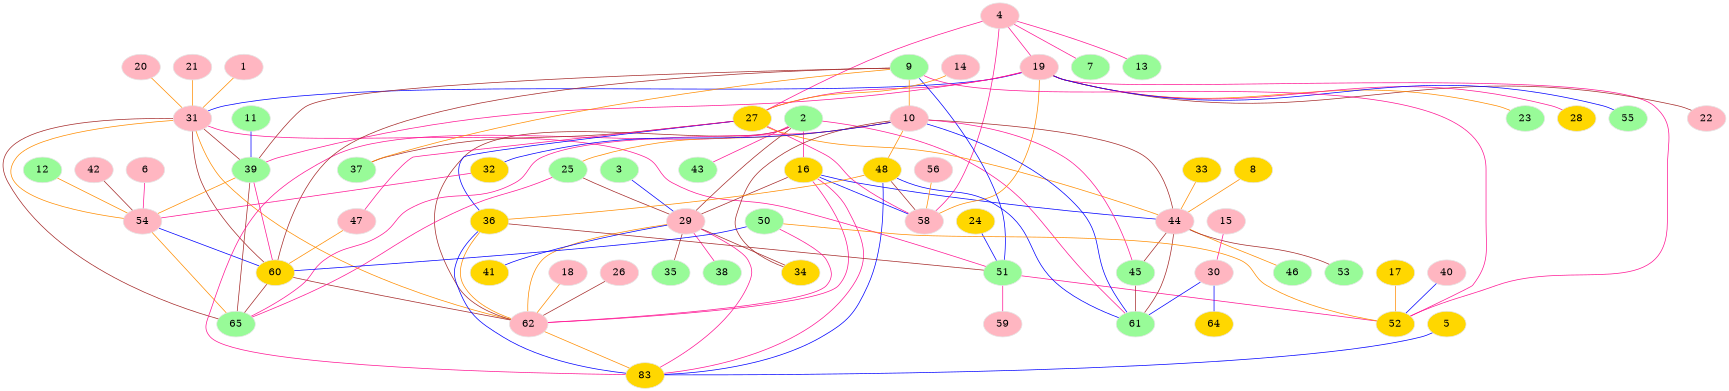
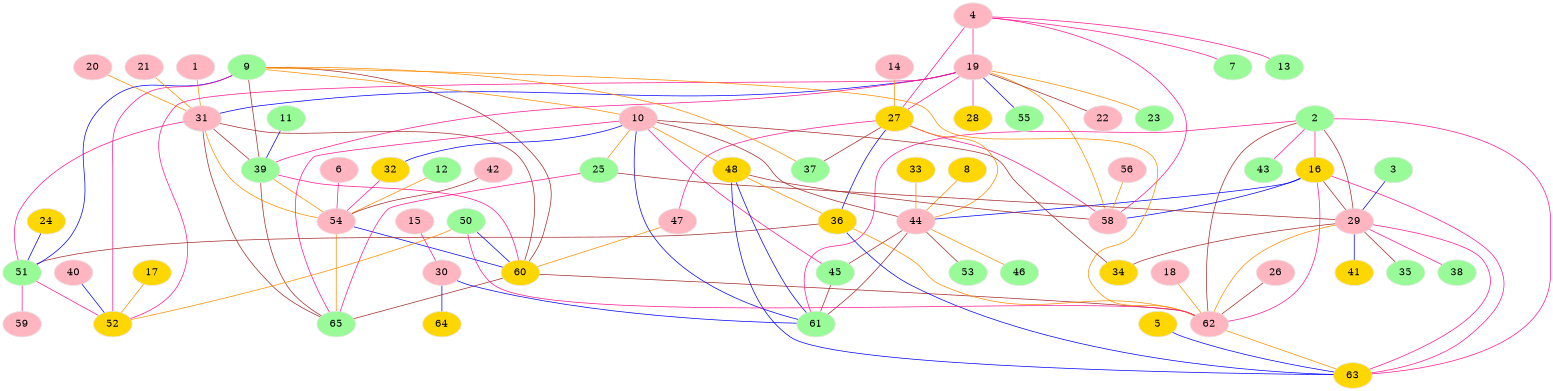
edge "31" -- "62": now "9" -- "62"
node "83": label "83" -> "63"
